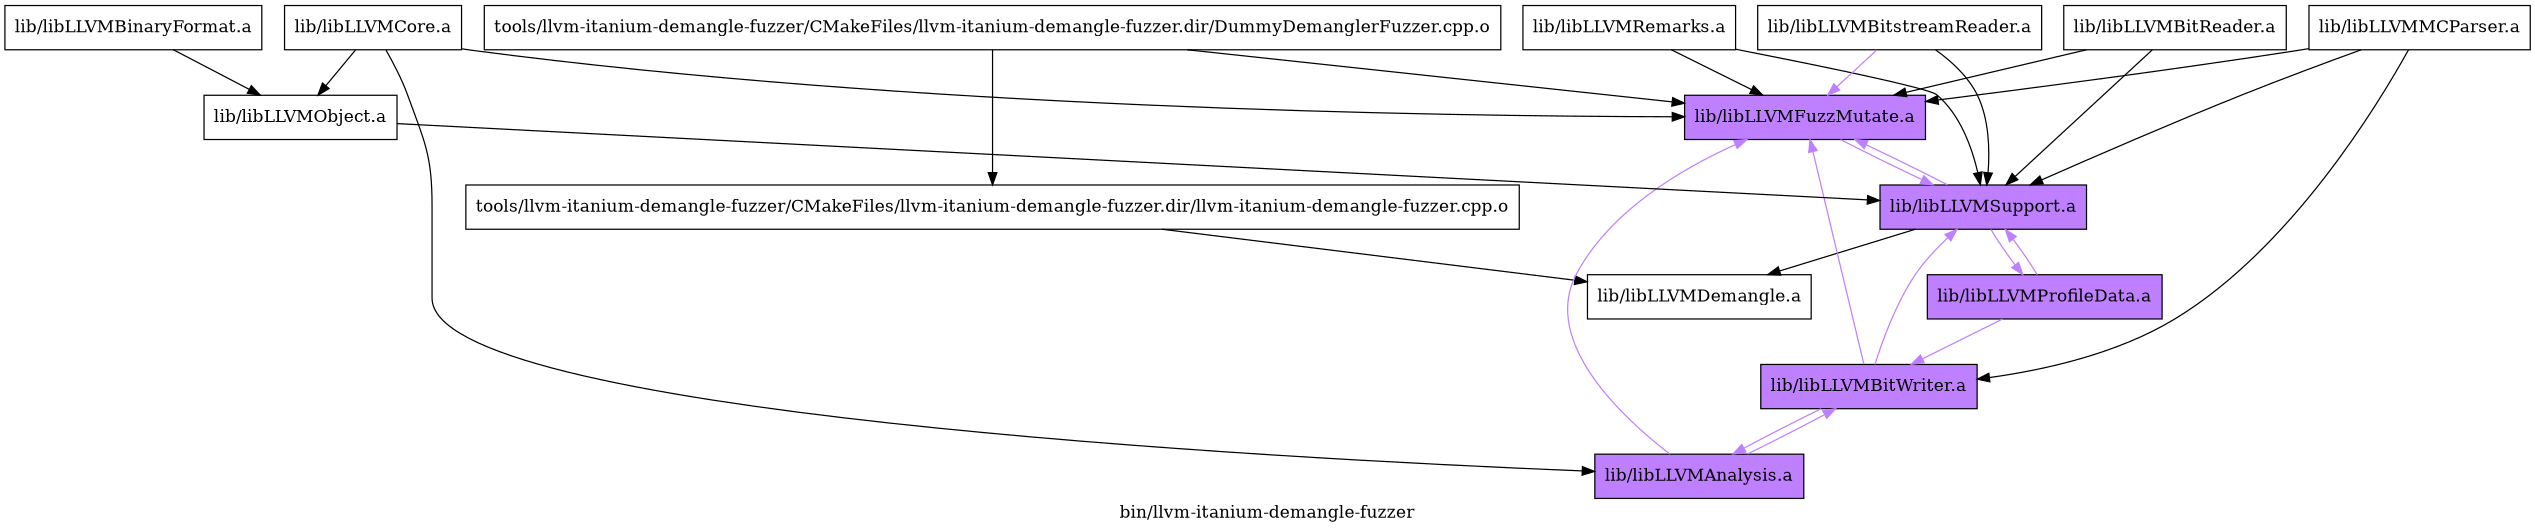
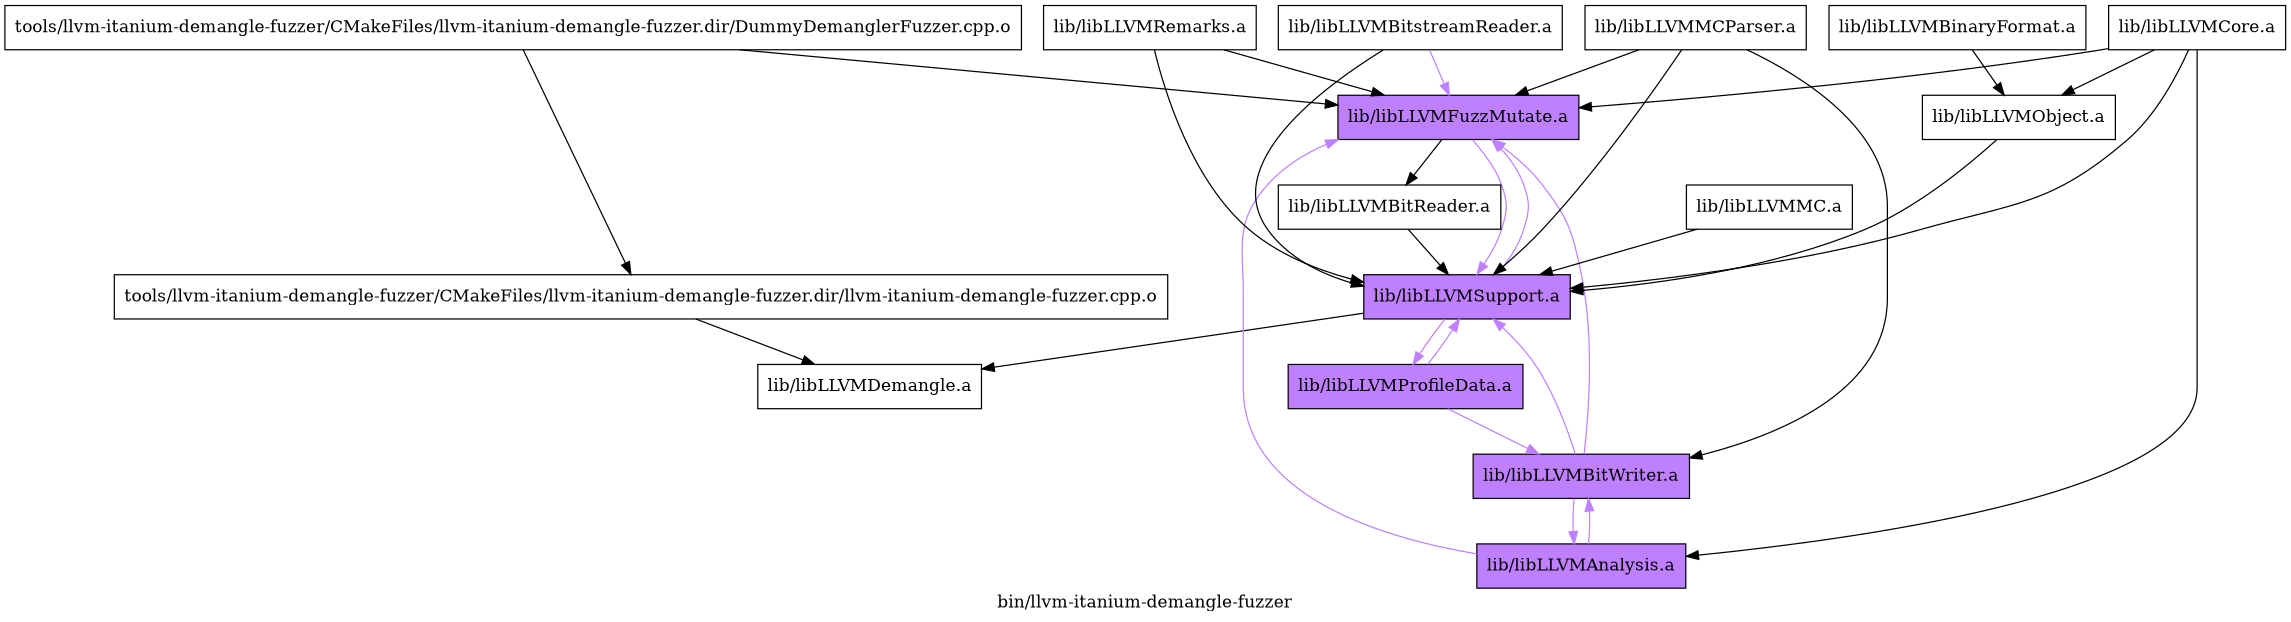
edge "lib/libLLVMBitReader.a" -> "lib/libLLVMFuzzMutate.a": reversed
node "lib/libLLVMMC.a": added
edge "lib/libLLVMCore.a" -> "lib/libLLVMSupport.a": added
